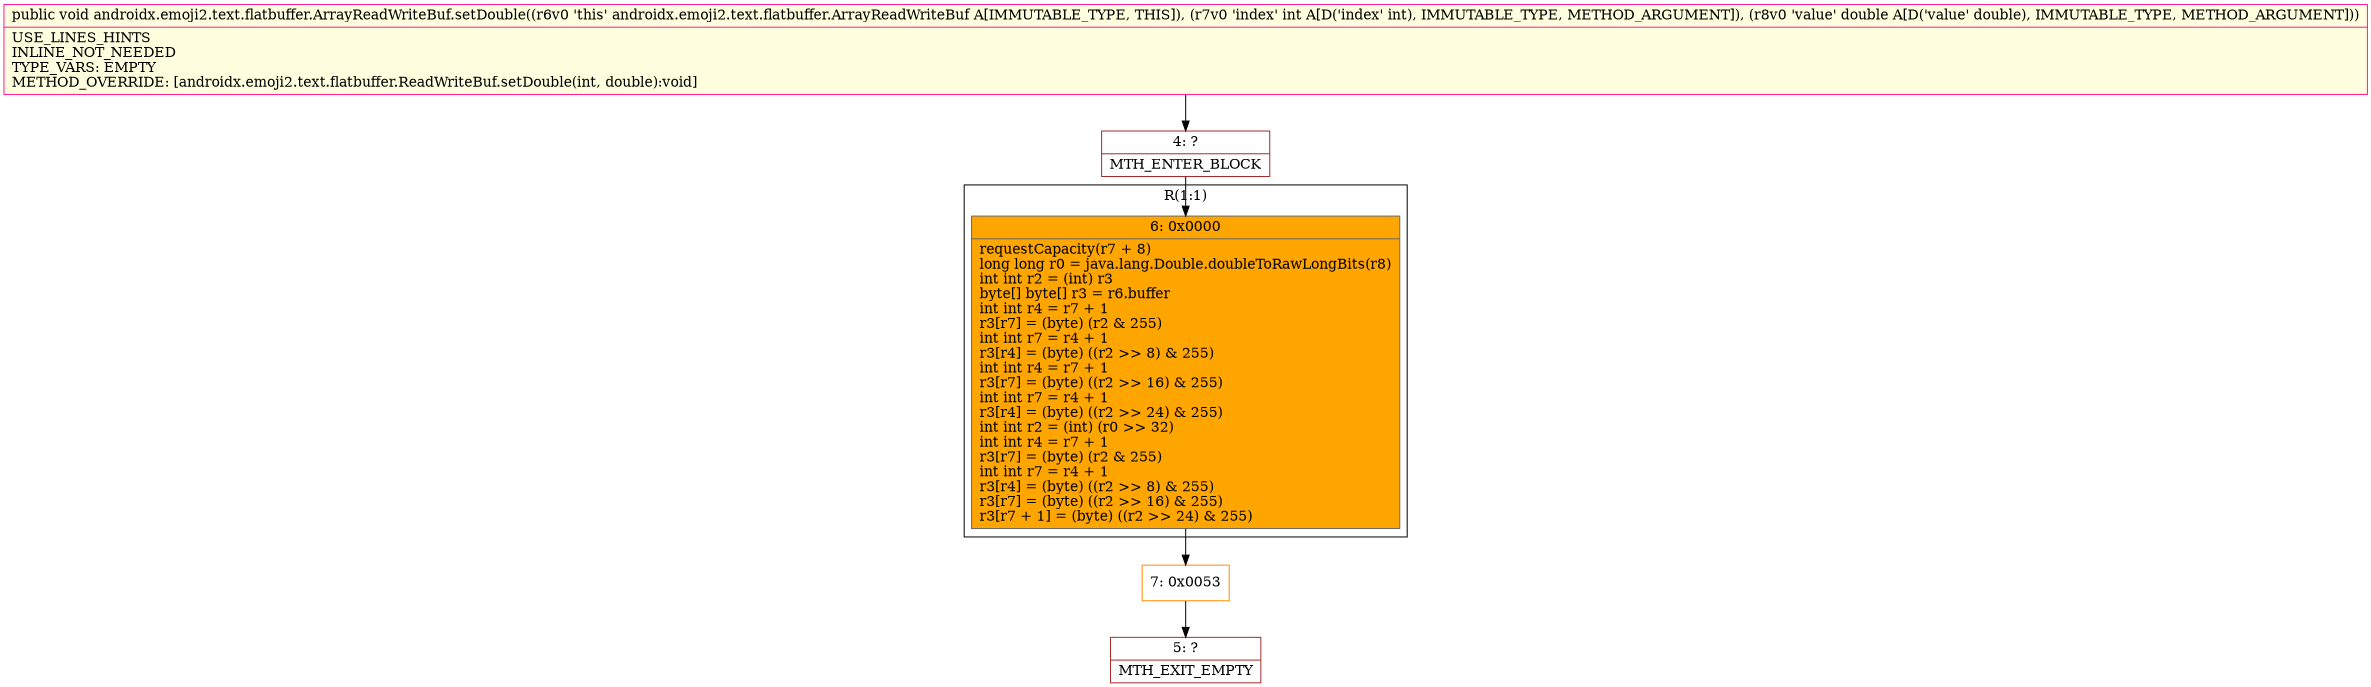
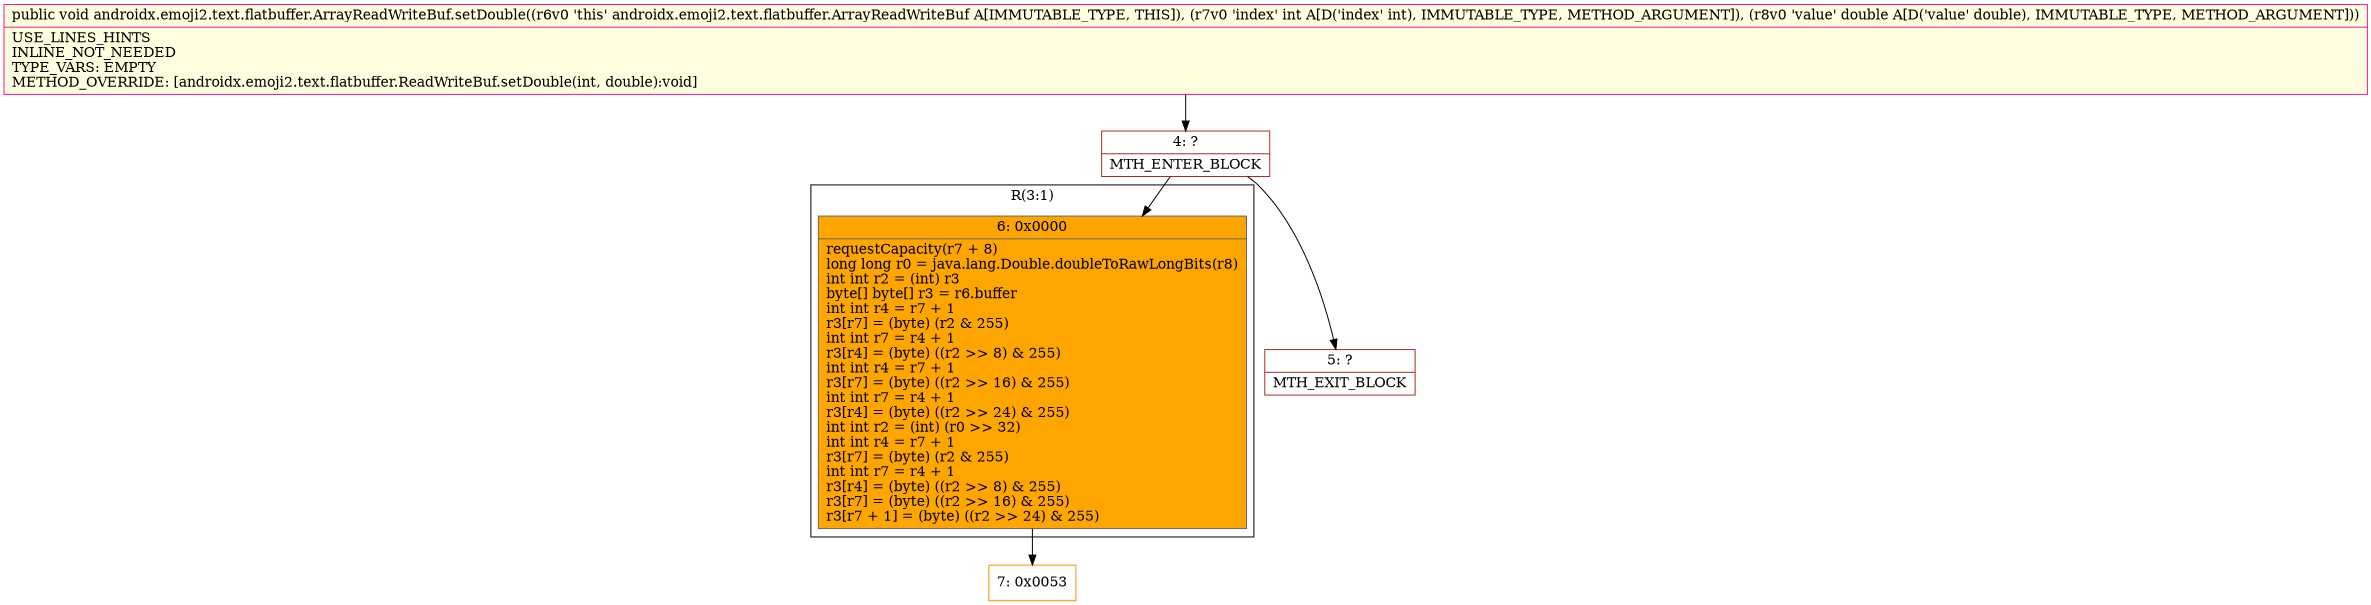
cluster "R(1:1)": label "R(1:1)" -> "R(3:1)"
edge "7: 0x0053" -> "5: ?": now "4: ?" -> "5: ?"
node "5: ?": text "MTH_EXIT_EMPTY" -> "MTH_EXIT_BLOCK"
